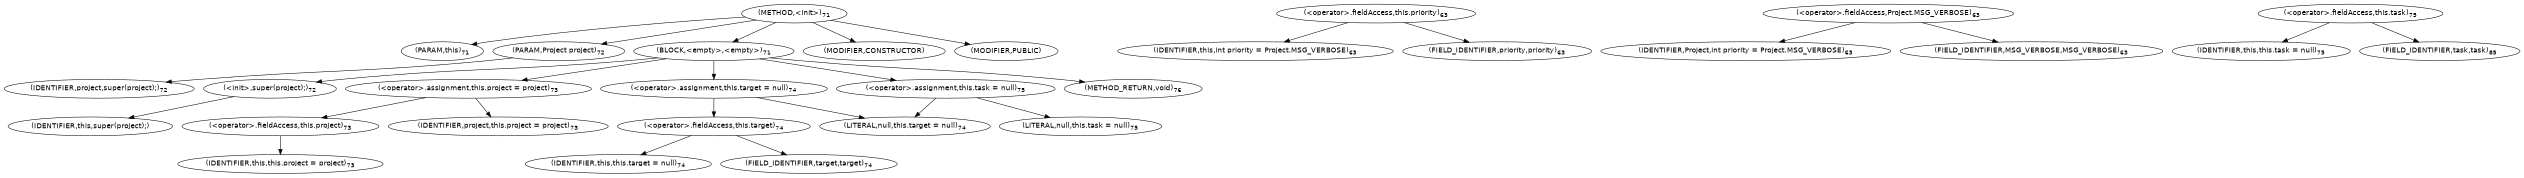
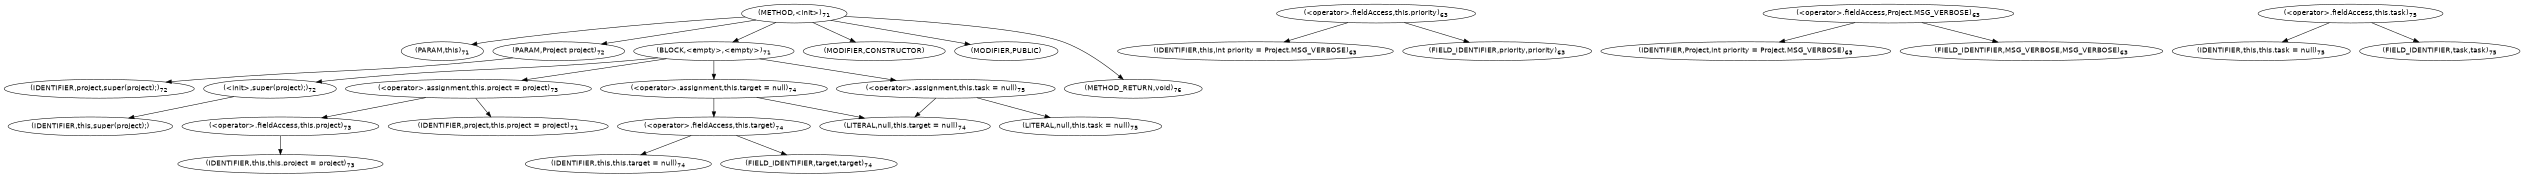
node "(FIELD_IDENTIFIER,task,task)": text "85" -> "75"
edge "(BLOCK,<empty>,<empty>)" -> "(METHOD_RETURN,void)": now "(METHOD,<init>)" -> "(METHOD_RETURN,void)"
node "(IDENTIFIER,project,this.project = project)": text "73" -> "71"
